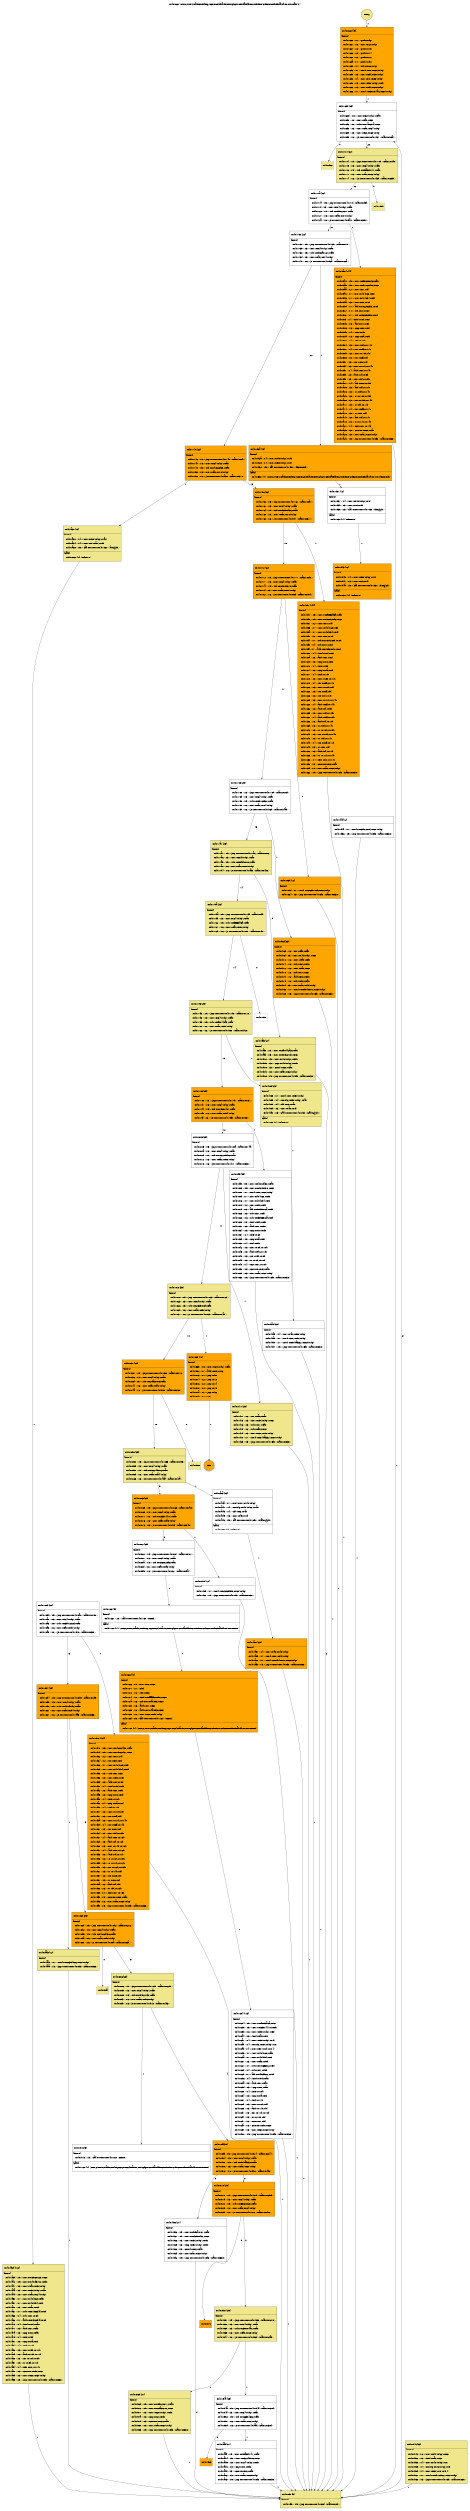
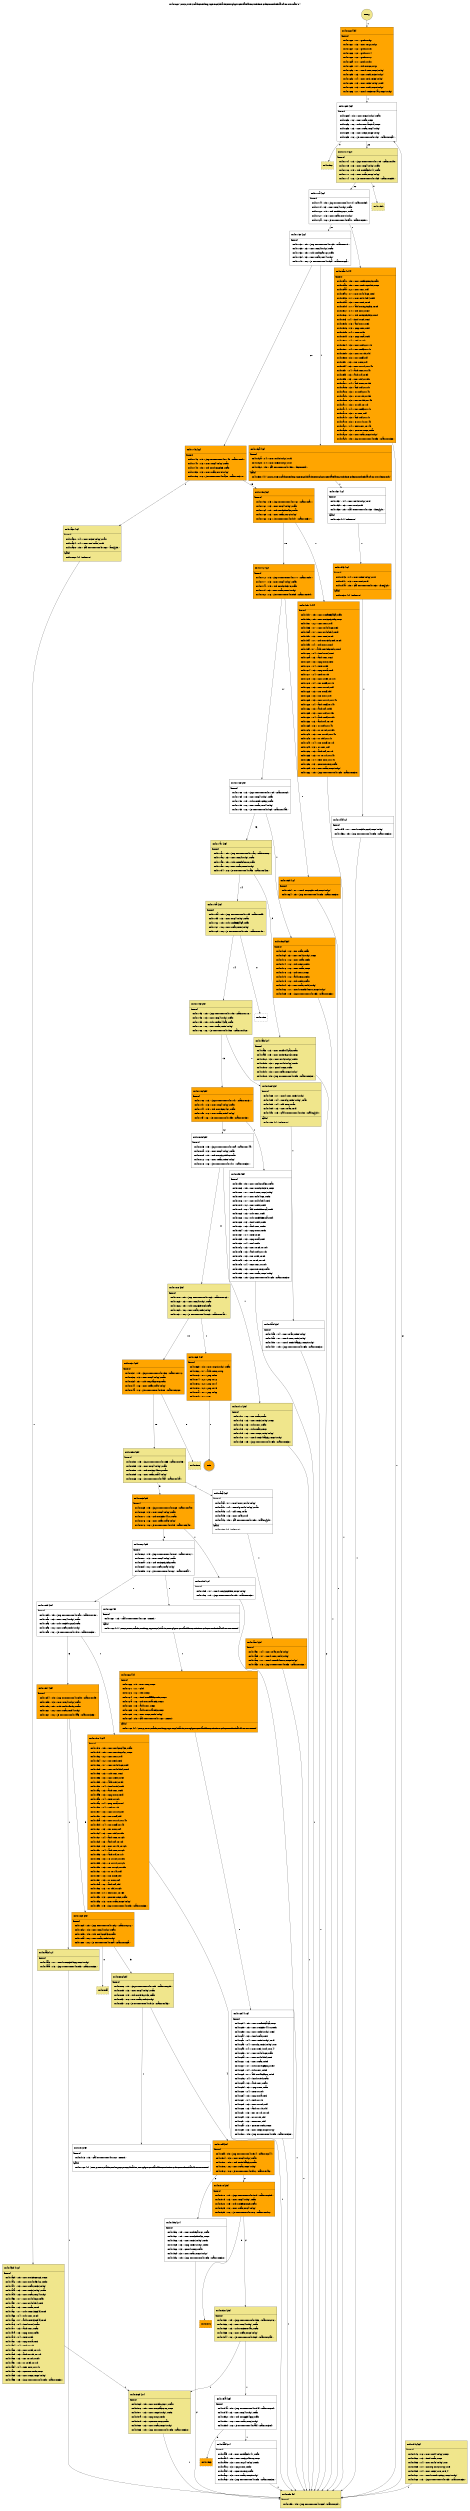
edge "0x401d43 [12]" -> "0x401d4f [12]": added, label "1"
edge "0x401882 [25]" -> "0x40189b [25]": added, label "7"
edge "0x401a3d [102]" -> "0x401ef8 [5]": now "0x401a3d [102]" -> "0x40196d [27]"
